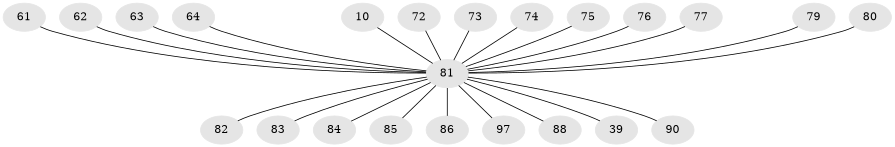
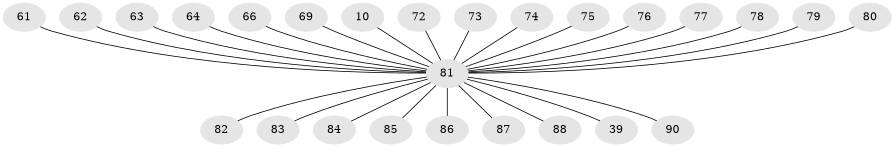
node "66": added
node "69": added
node "78": added
node "97": label "97" -> "87"
